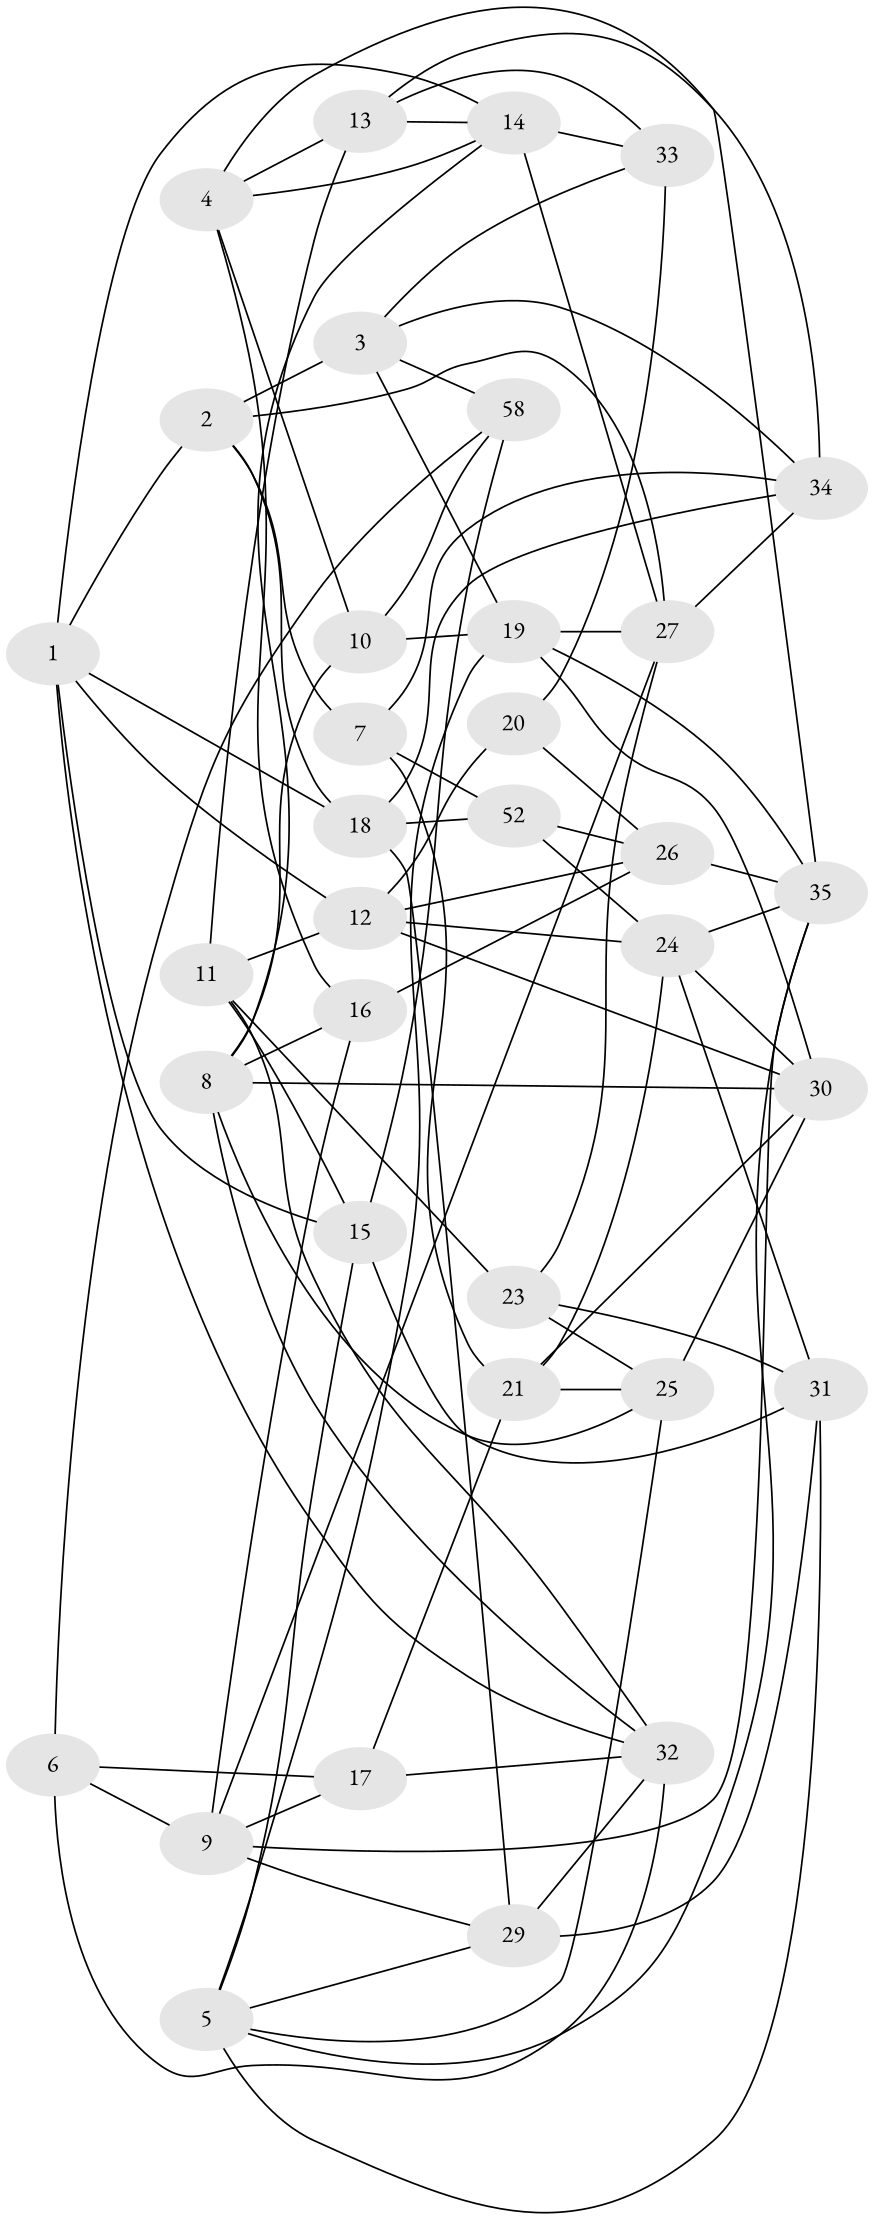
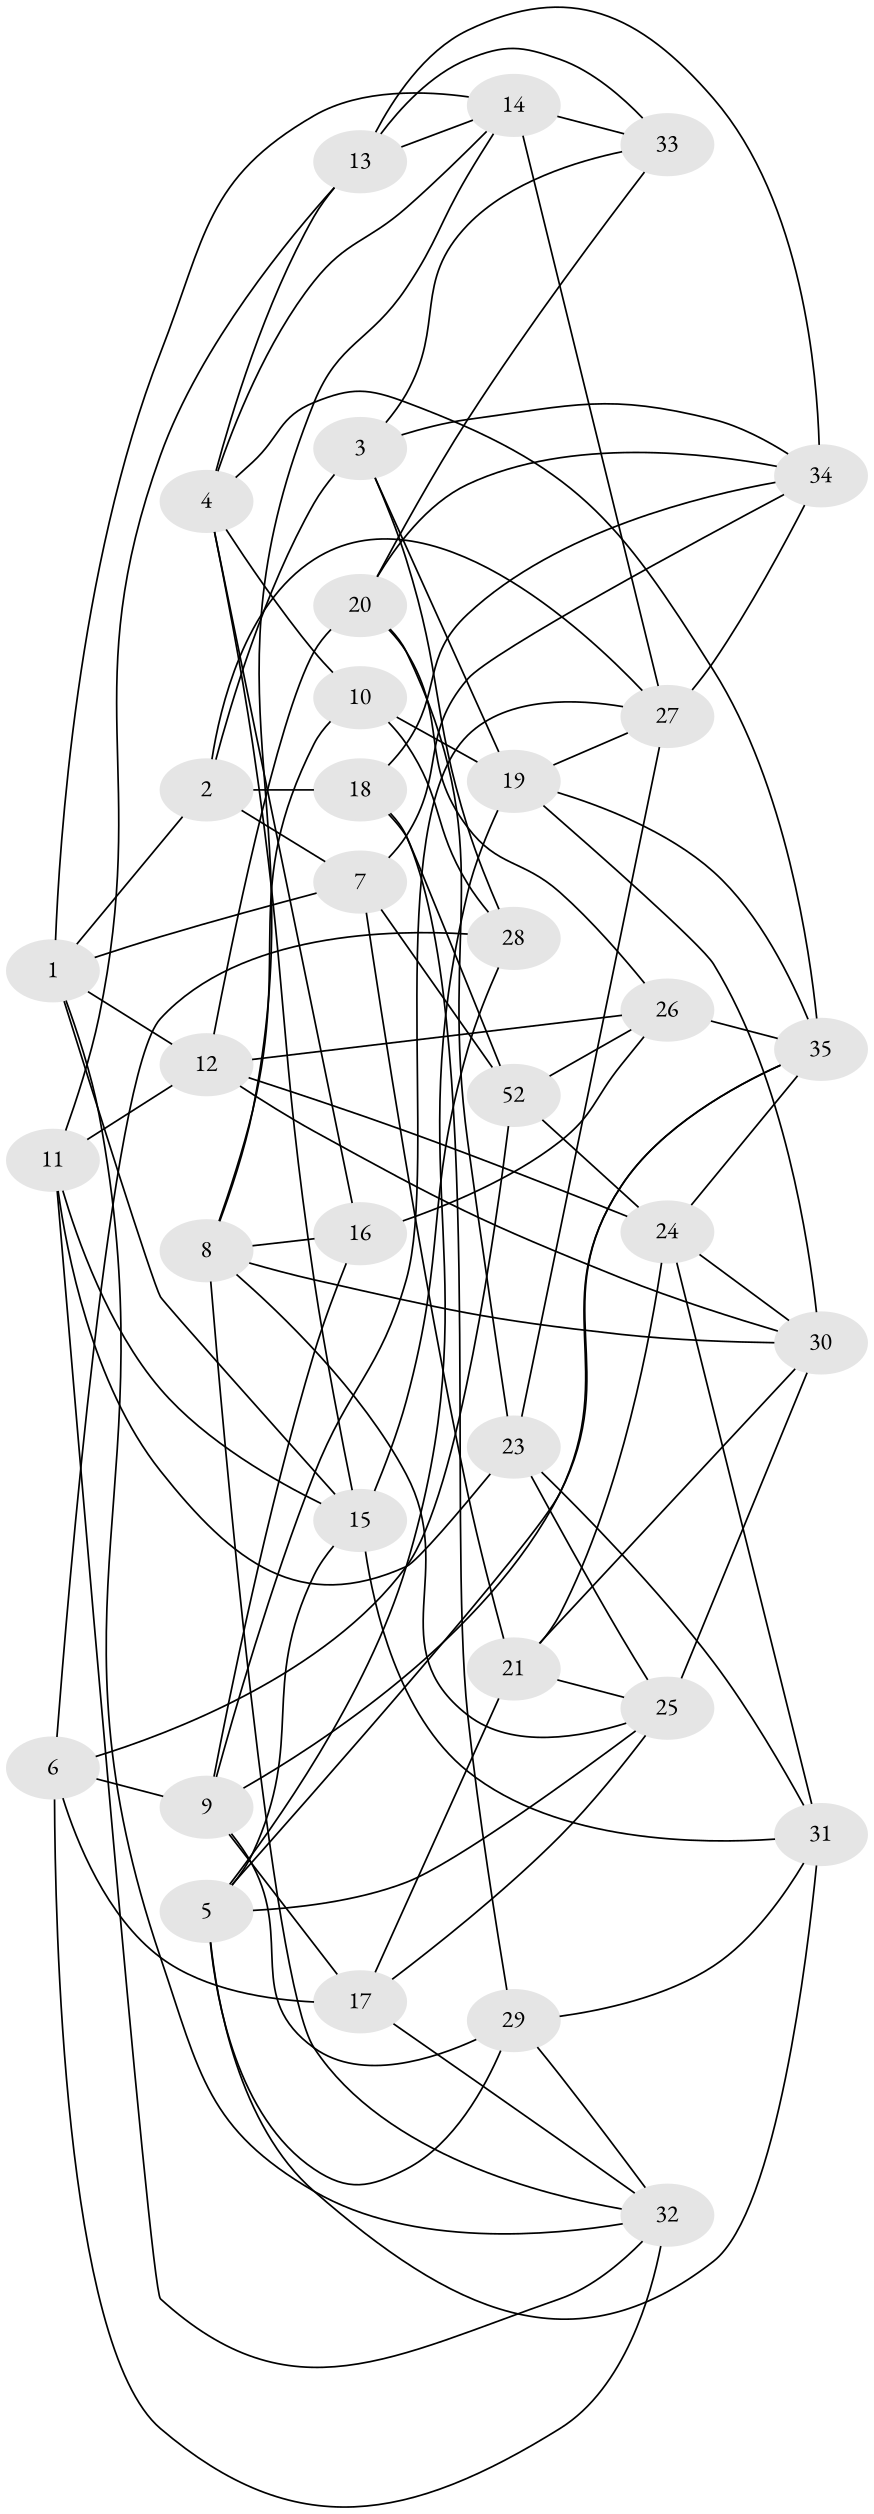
node "58": label "58" -> "28"
edge "34" -- "20": added
edge "1" -- "18": now "1" -- "7"
edge "20" -- "23": added
edge "4" -- "15": added
edge "52" -- "6": added
edge "25" -- "17": added
